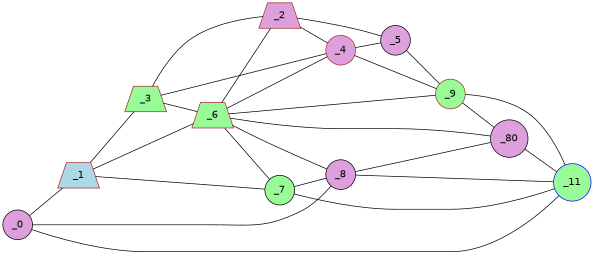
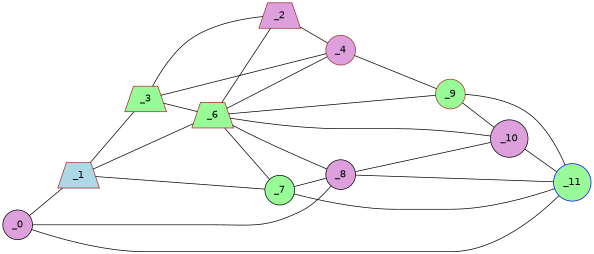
node "_5": removed
node "_80": label "_80" -> "_10"
